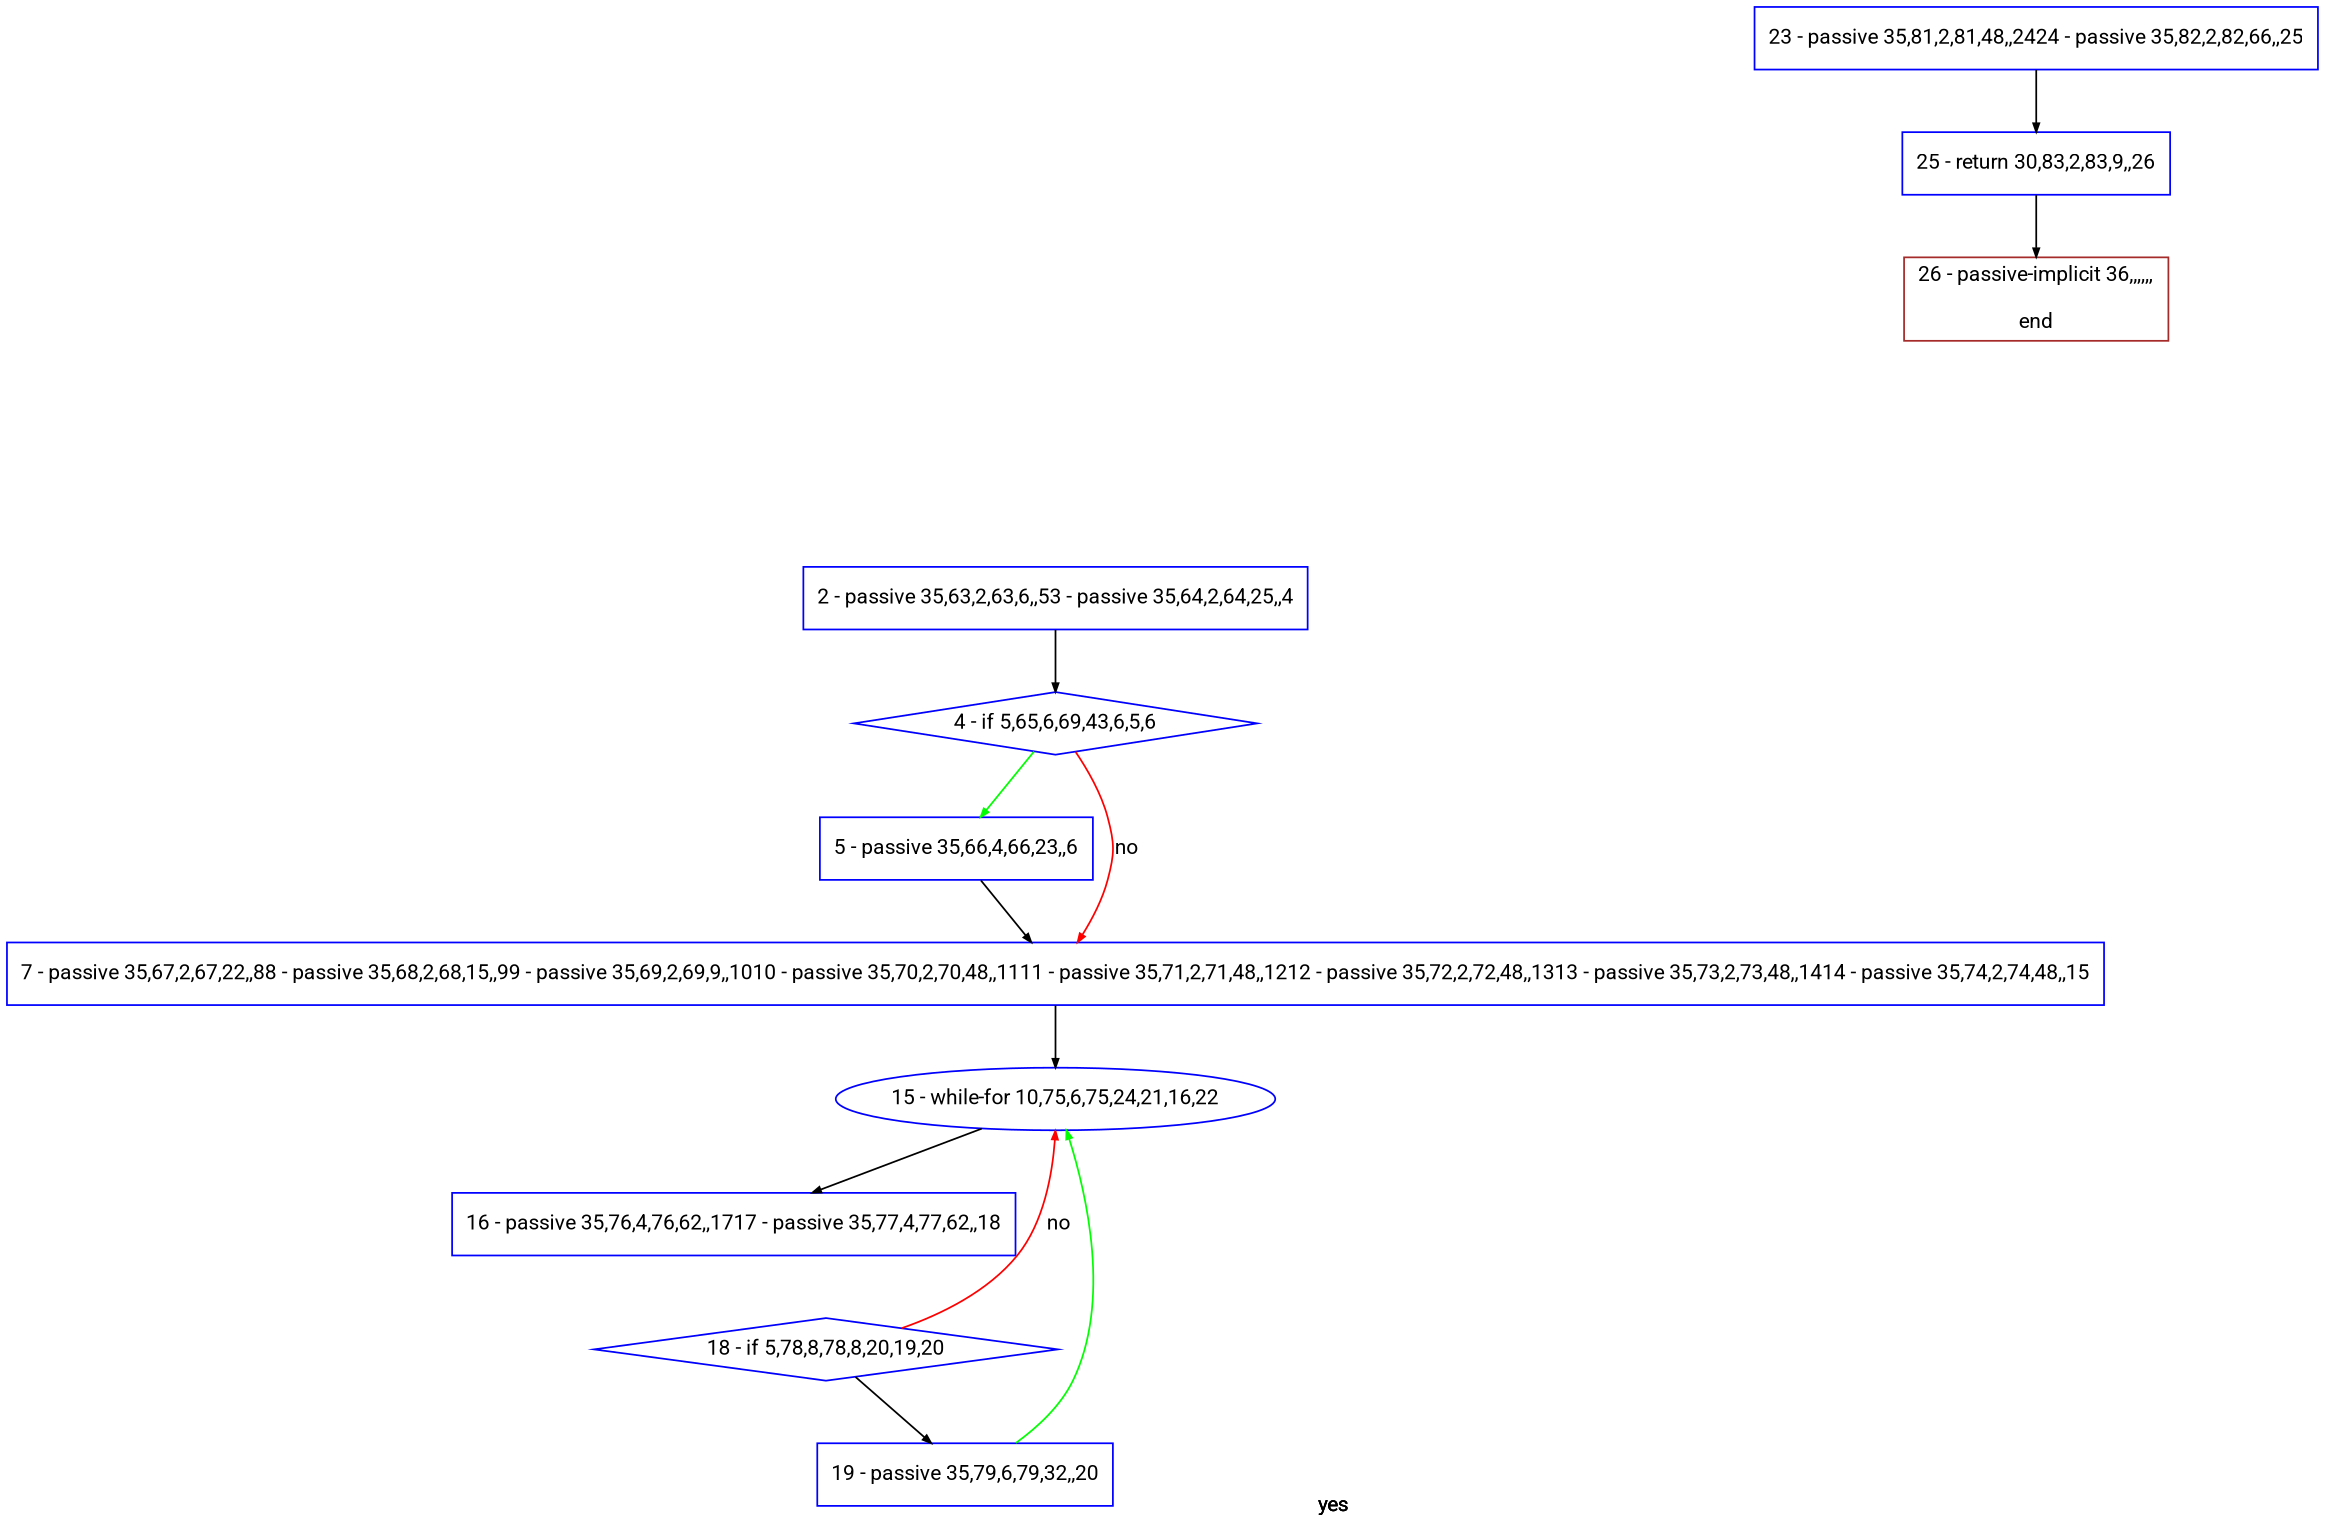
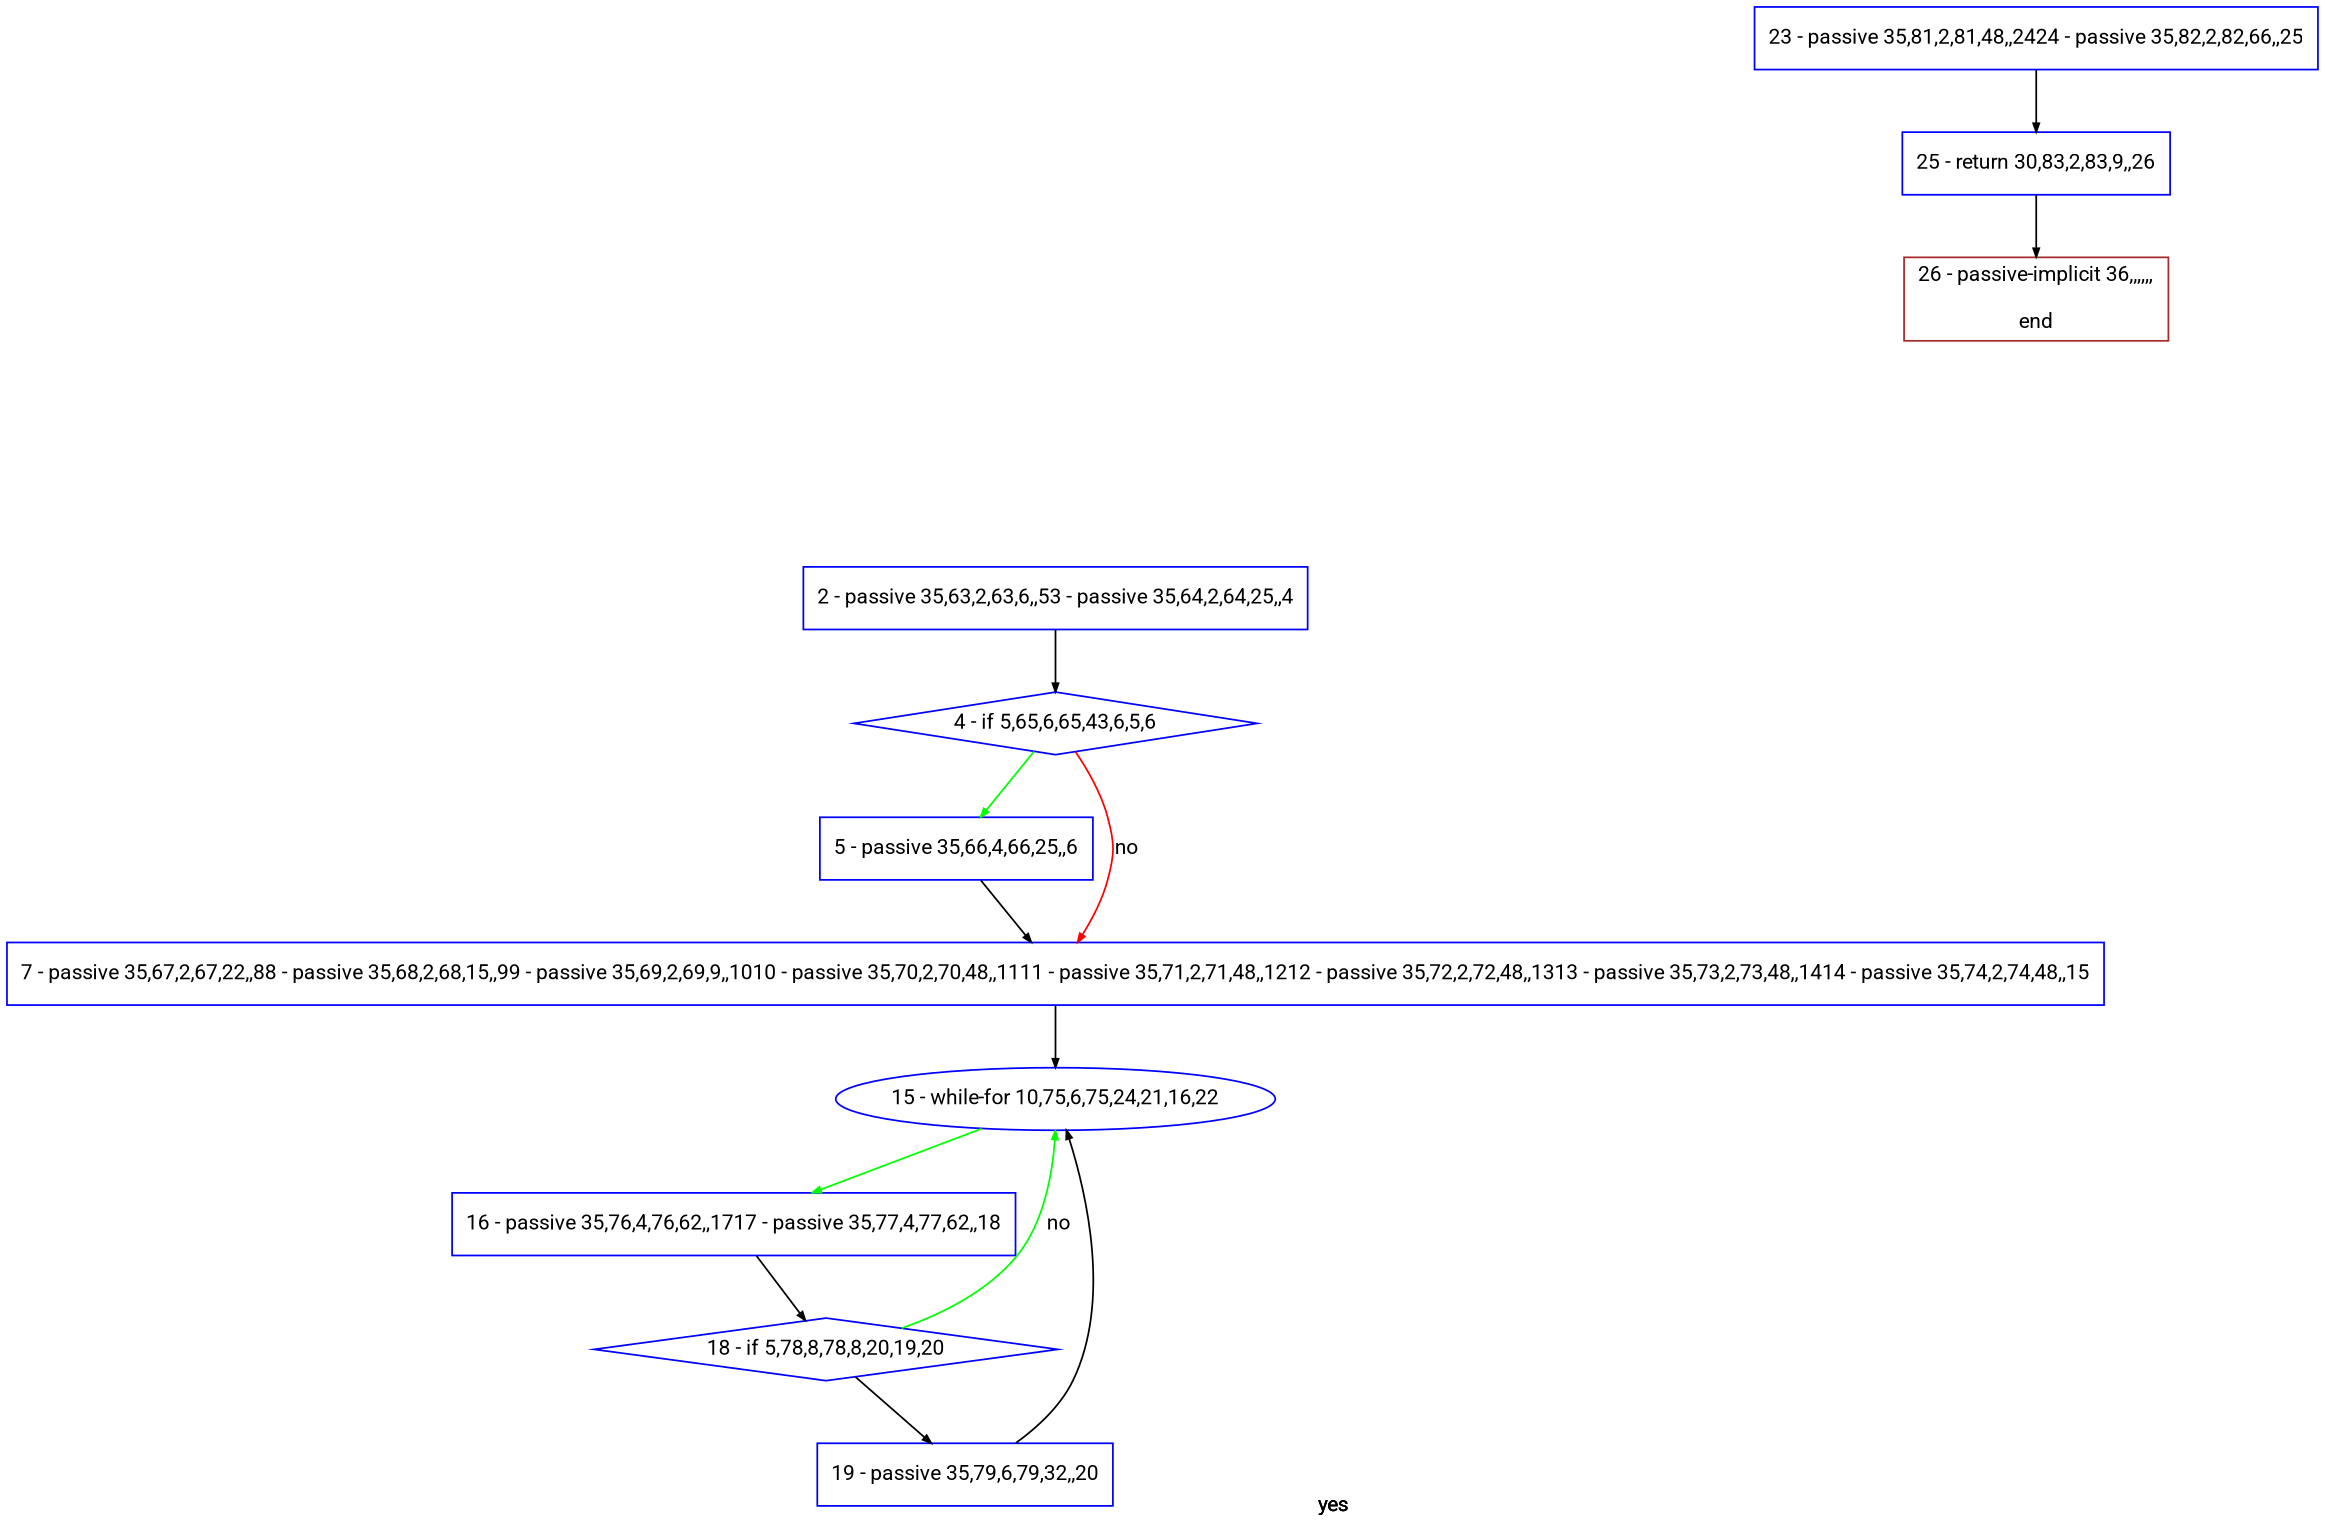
node "4 - if 5,65,6,69,43,6,5,6": label "4 - if 5,65,6,69,43,6,5,6" -> "4 - if 5,65,6,65,43,6,5,6"
node "5 - passive 35,66,4,66,23,,6": label "5 - passive 35,66,4,66,23,,6" -> "5 - passive 35,66,4,66,25,,6"
edge "15 - while-for 10,75,6,75,24,21,16,22" -> "16 - passive 35,76,4,76,62,,1717 - passive 35,77,4,77,62,,18": color #000000 -> #00ff00
edge "18 - if 5,78,8,78,8,20,19,20" -> "15 - while-for 10,75,6,75,24,21,16,22": color #ff0000 -> #00ff00
edge "16 - passive 35,76,4,76,62,,1717 - passive 35,77,4,77,62,,18" -> "18 - if 5,78,8,78,8,20,19,20": added
edge "19 - passive 35,79,6,79,32,,20" -> "15 - while-for 10,75,6,75,24,21,16,22": color #00ff00 -> #000000
